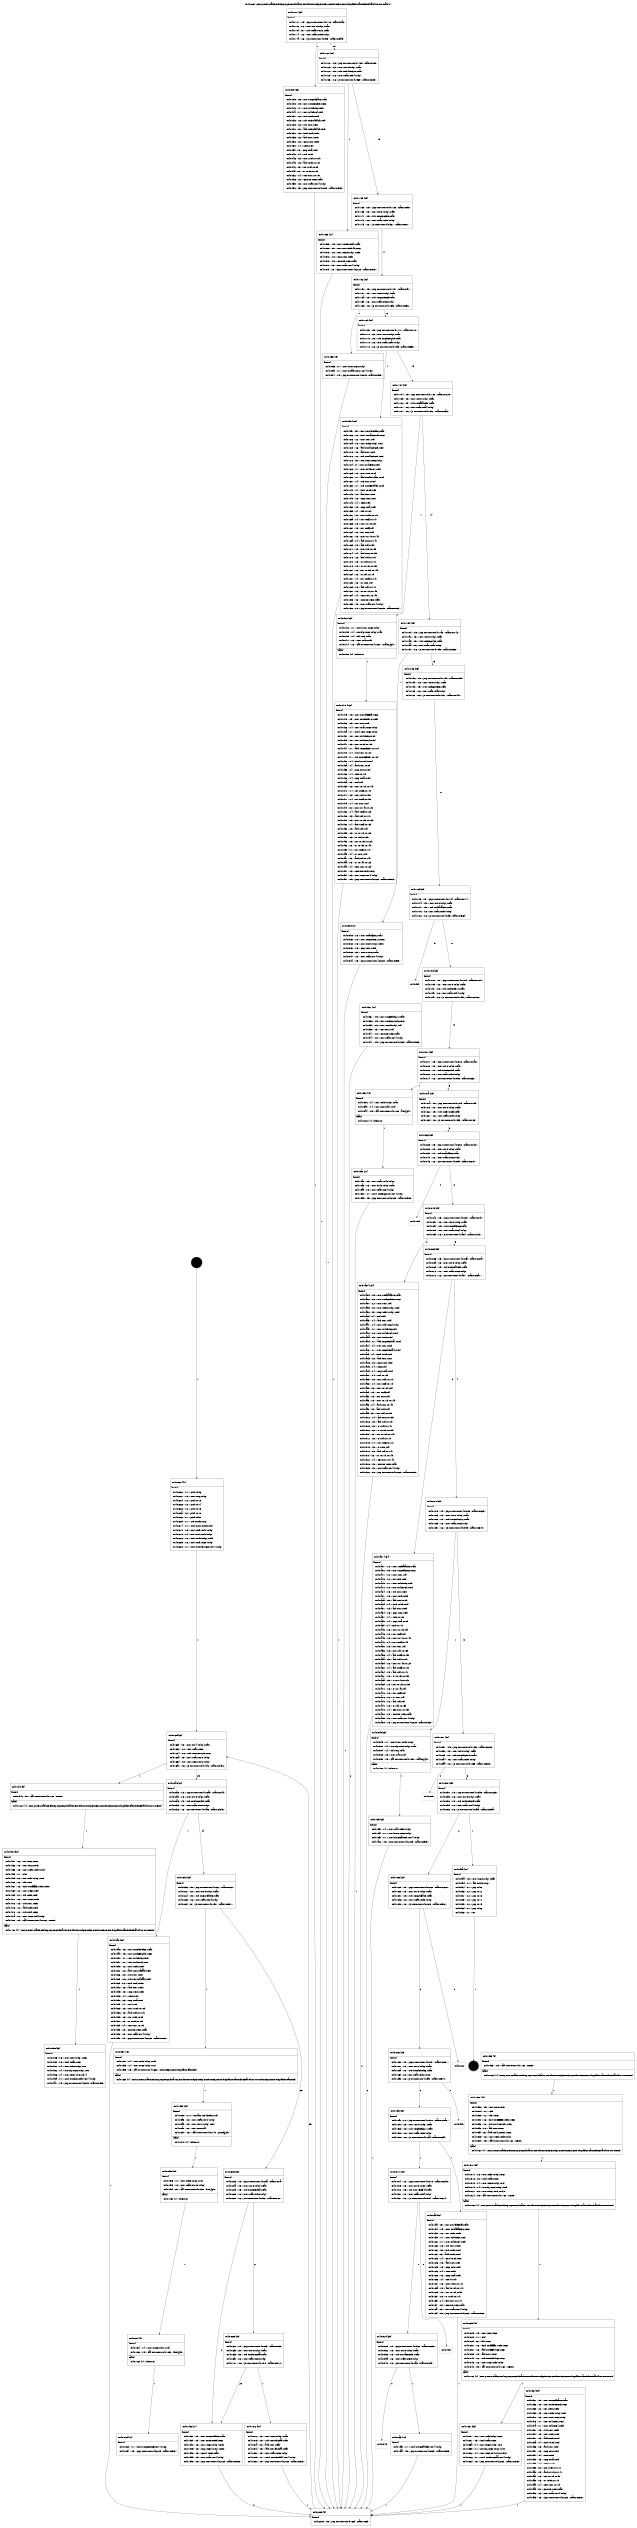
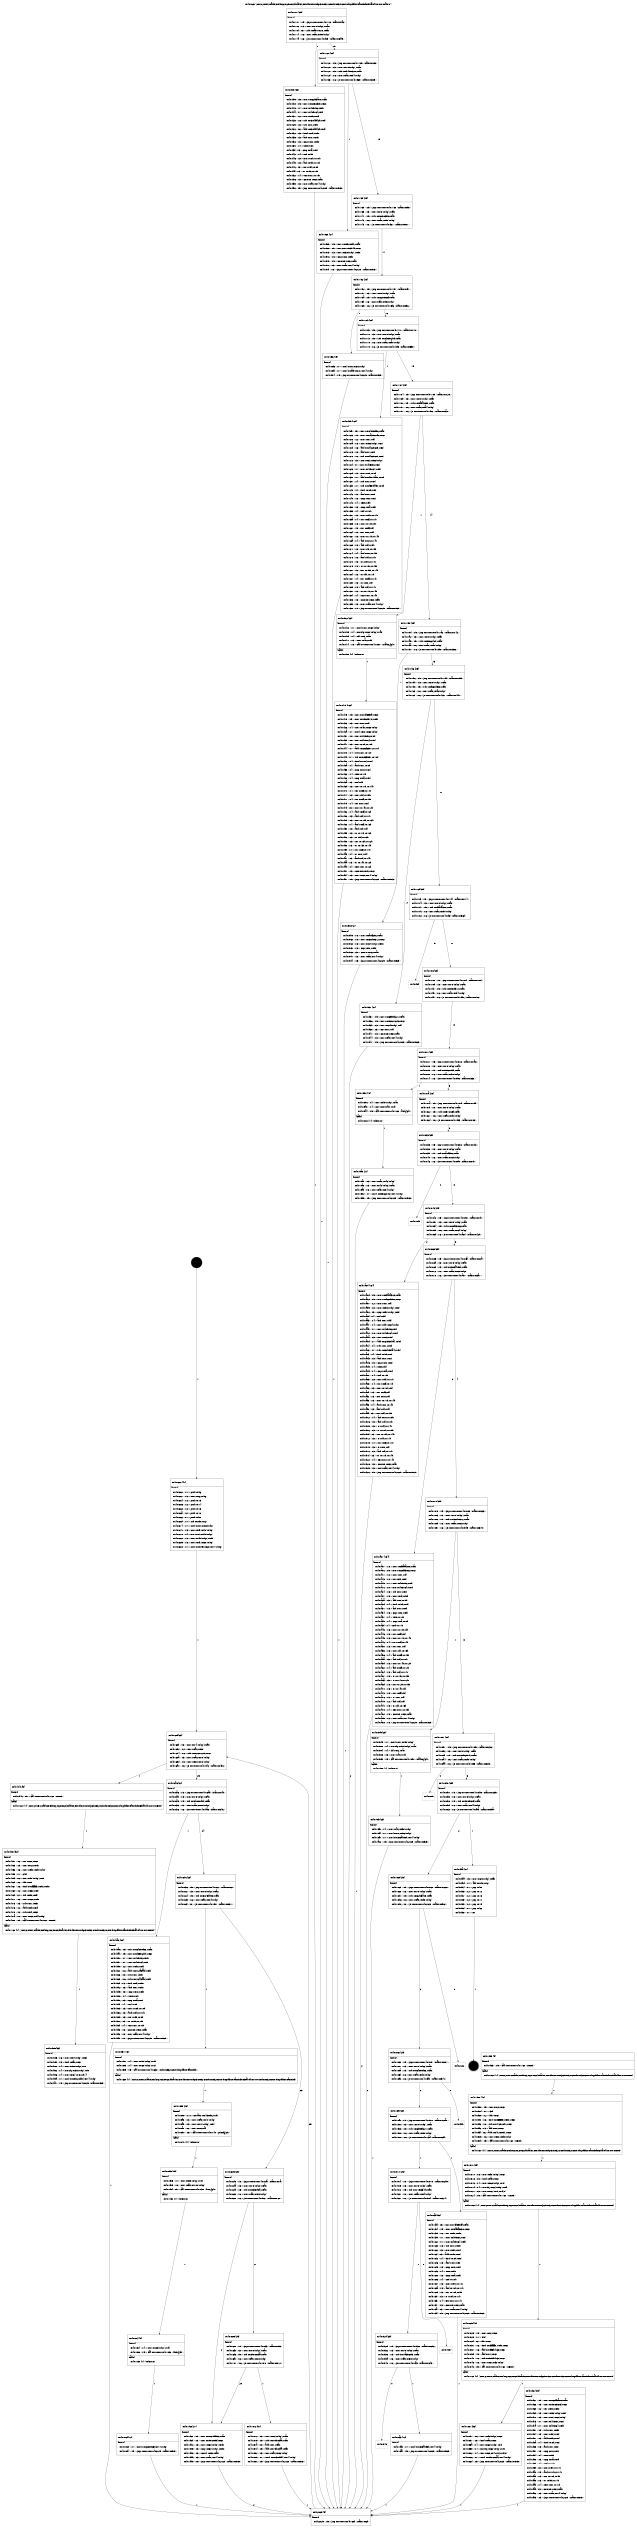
edge "0x4017b6 [25]" -> "0x401b31 [27]": added, label "2"
edge "0x401ecd [12]" -> "0x402029 [5]": added, label "1"
